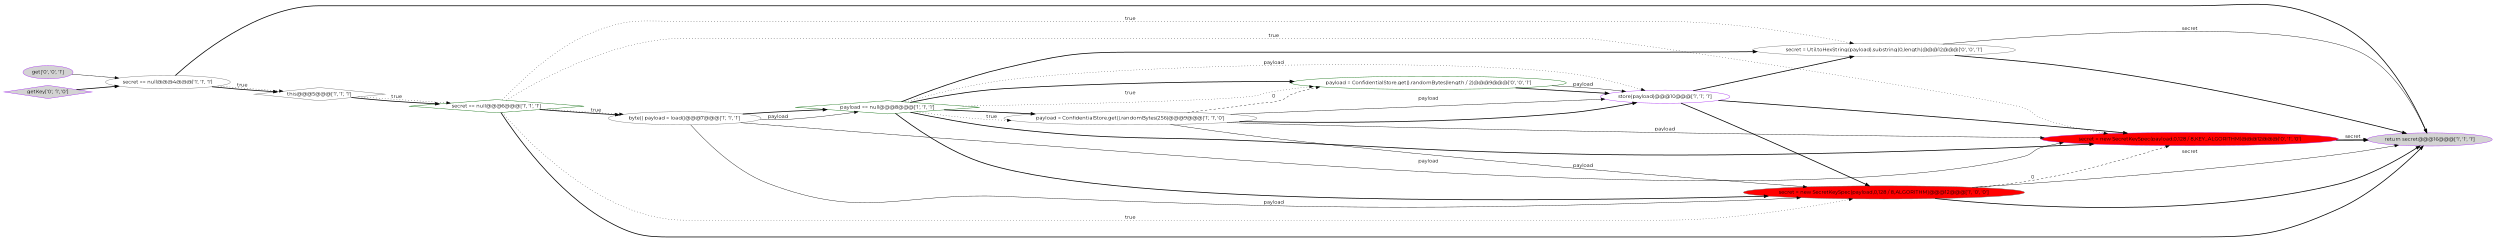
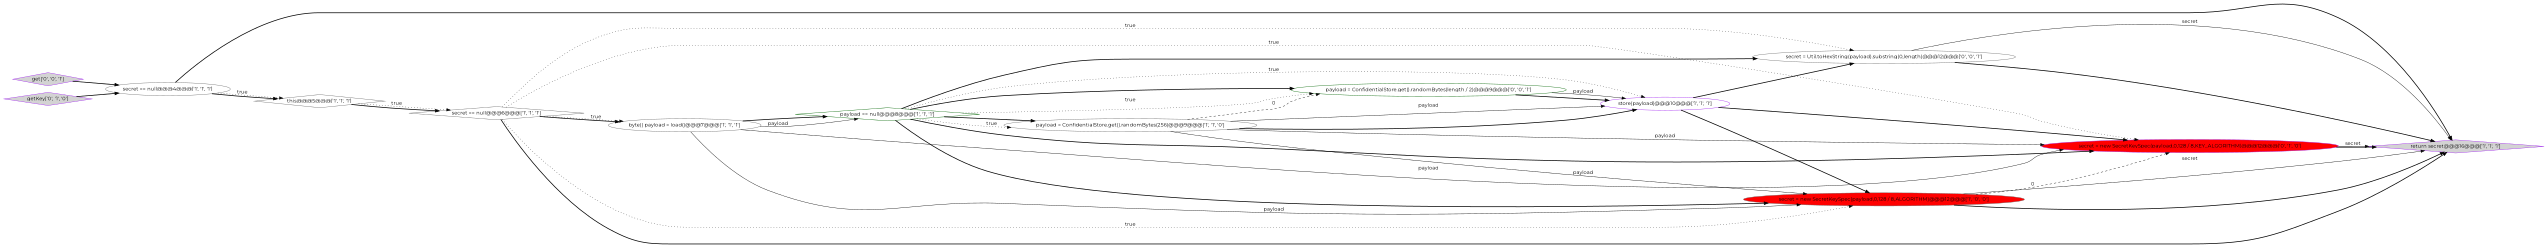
edge "payload == null@@@8@@@['1', '1', '1']" -> "store(payload)@@@10@@@['1', '1', '1']": label "payload" -> "true"
node "get['0', '0', '1']": shape ellipse -> diamond
edge "get['0', '0', '1']" -> "secret == null@@@4@@@['1', '1', '1']": style solid -> bold
node "secret == null@@@6@@@['1', '1', '1']": color darkgreen -> gray40
node "return secret@@@16@@@['1', '1', '1']": shape ellipse -> diamond
